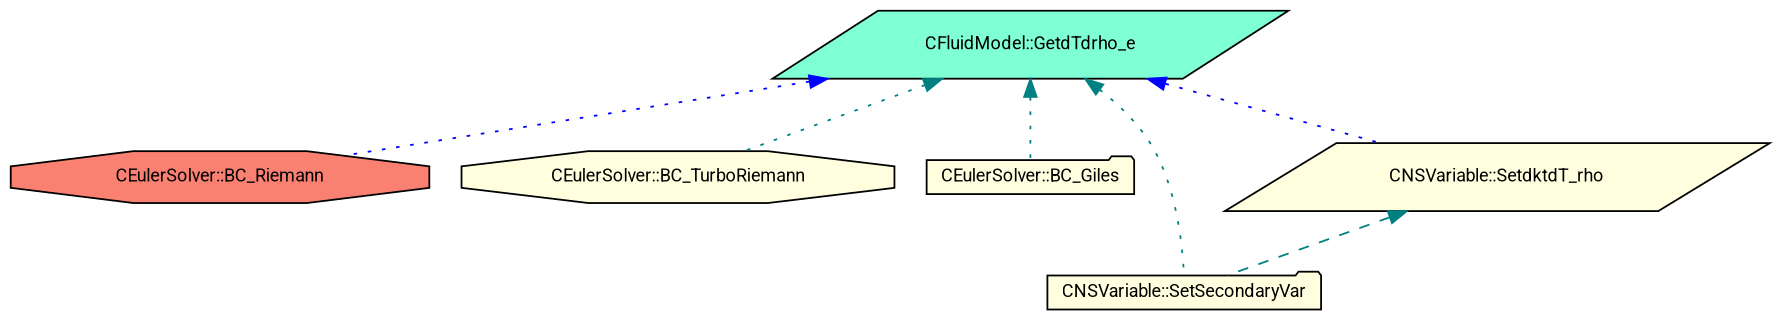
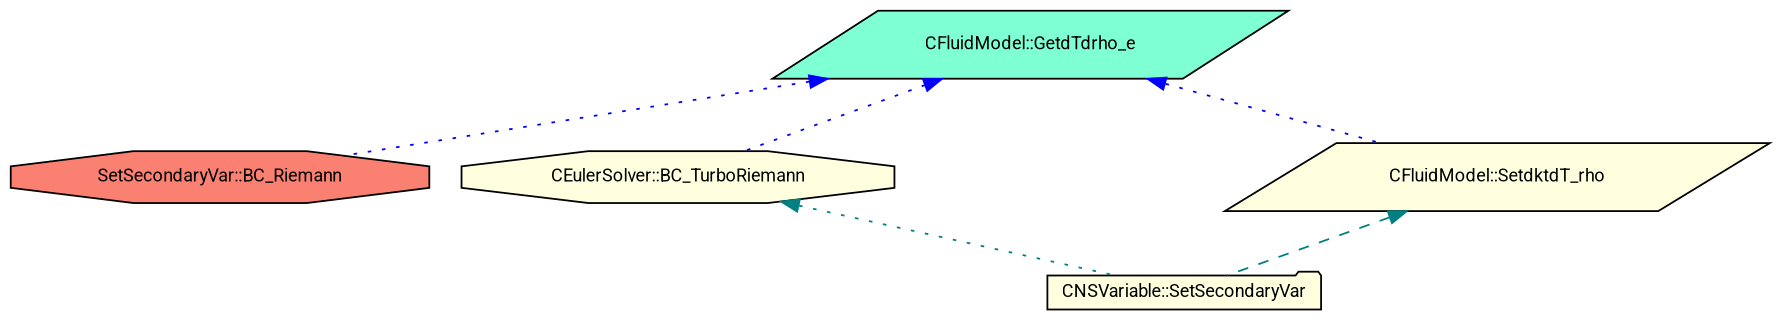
edge "CEulerSolver::BC_TurboRiemann" -> "CFluidModel::GetdTdrho_e": color teal -> blue
edge "CNSVariable::SetSecondaryVar" -> "CFluidModel::GetdTdrho_e": now "CNSVariable::SetSecondaryVar" -> "CEulerSolver::BC_TurboRiemann"
node "CEulerSolver::BC_Riemann": label "CEulerSolver::BC_Riemann" -> "SetSecondaryVar::BC_Riemann"
node "CEulerSolver::BC_Giles": removed
node "CNSVariable::SetdktdT_rho": label "CNSVariable::SetdktdT_rho" -> "CFluidModel::SetdktdT_rho"
